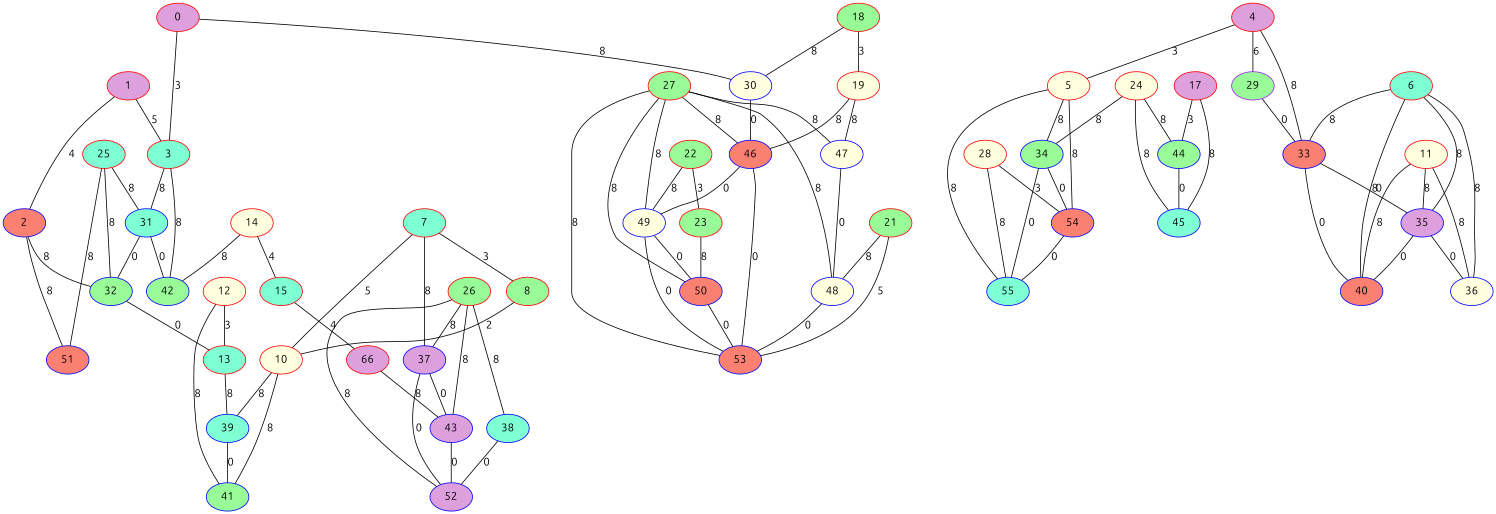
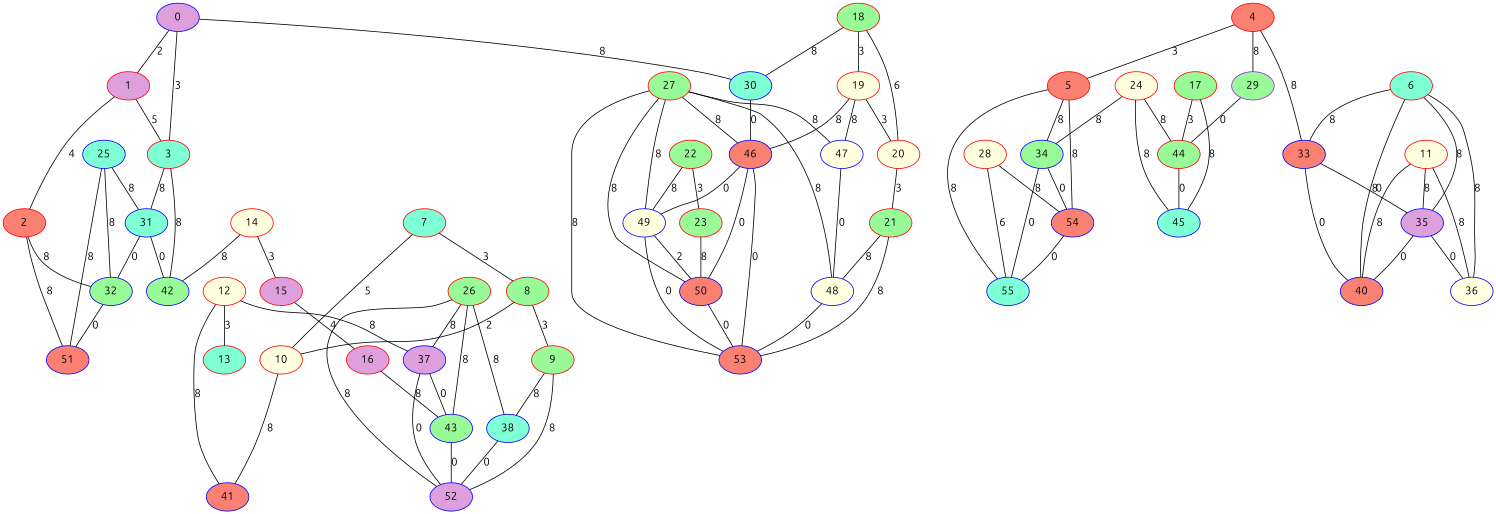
node "0": color red -> blue
node "4": fillcolor plum -> salmon
edge "0" -- "1": added, label "2"
edge "4" -- "29": label "6" -> "8"
node "30": fillcolor lightyellow -> aquamarine
node "5": fillcolor lightyellow -> salmon
node "17": fillcolor plum -> palegreen
edge "29" -- "33": now "29" -- "44"
node "25": color red -> blue
node "20": added
node "44": color blue -> red
edge "28" -- "54": label "3" -> "8"
node "2": color blue -> red
edge "28" -- "55": label "8" -> "6"
edge "46" -- "50": added, label "0"
edge "14" -- "15": label "4" -> "3"
edge "49" -- "50": label "0" -> "2"
node "15": fillcolor aquamarine -> plum
edge "7" -- "37": now "12" -- "37"
edge "21" -- "53": label "5" -> "8"
edge "32" -- "13": now "32" -- "51"
node "66": label "66" -> "16"
node "9": added
node "39": removed
node "43": fillcolor plum -> palegreen
node "41": fillcolor palegreen -> salmon
